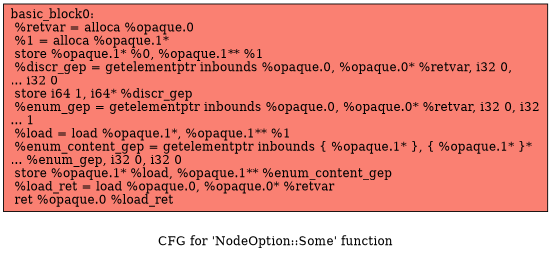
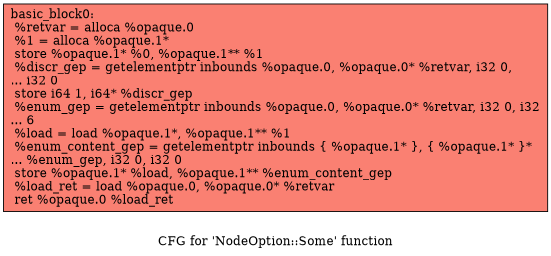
node "basic_block0:": text "... 1" -> "... 6"
